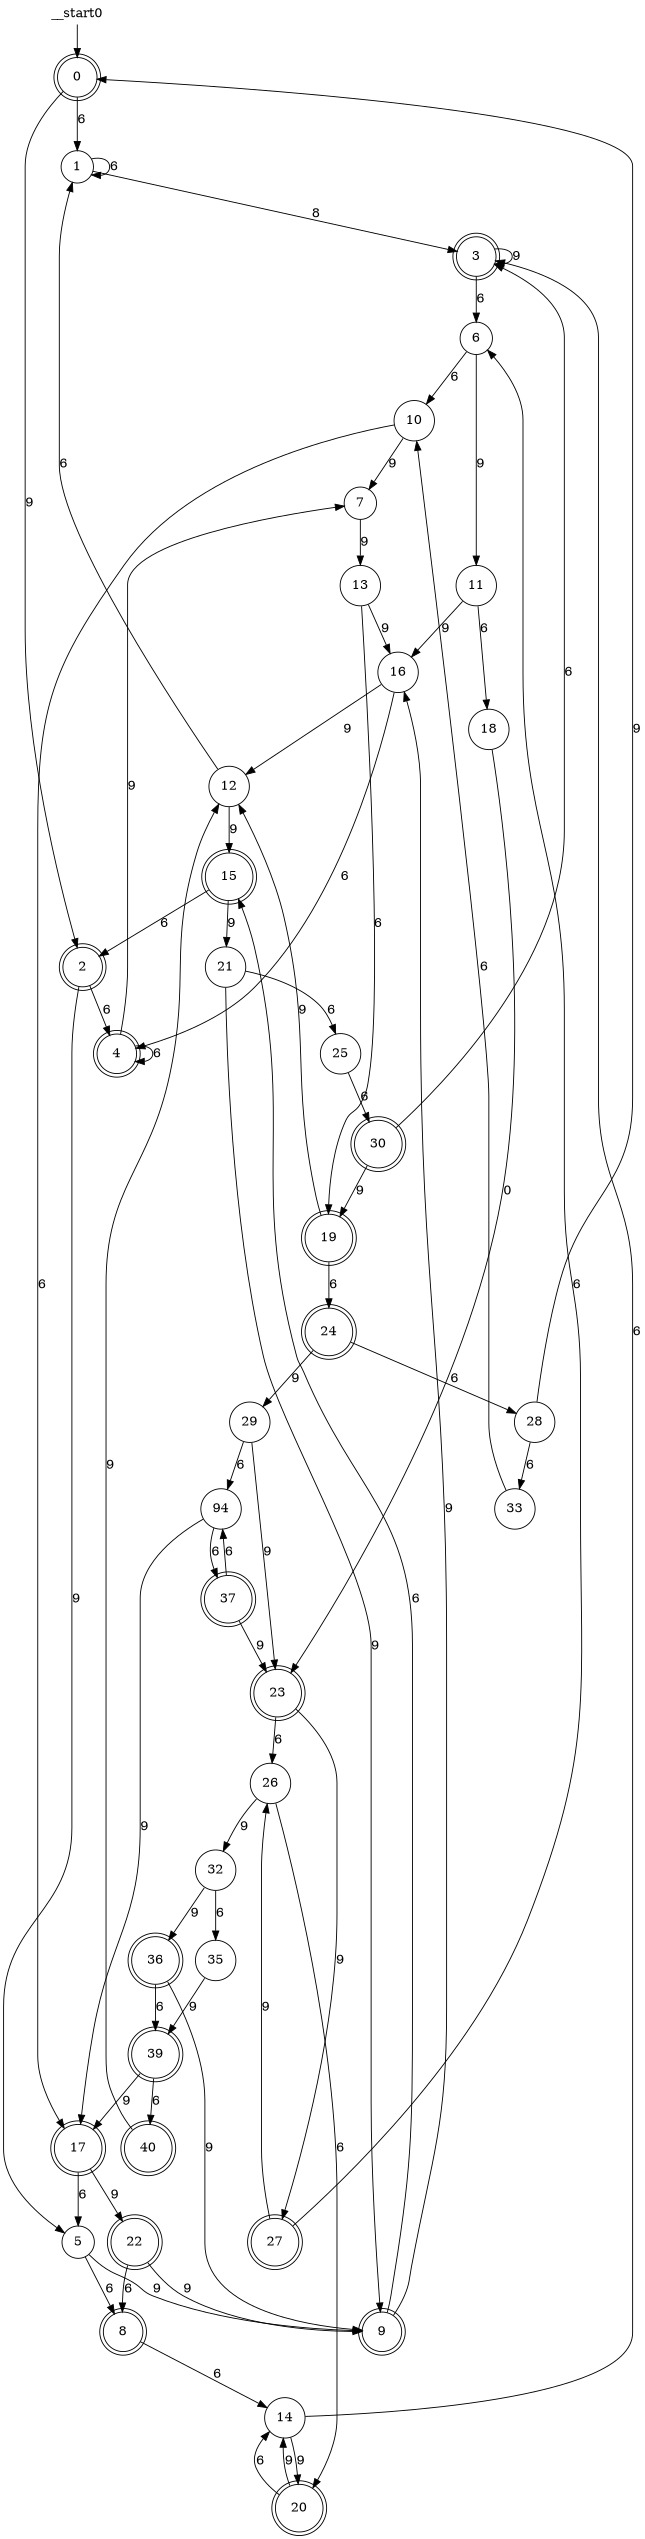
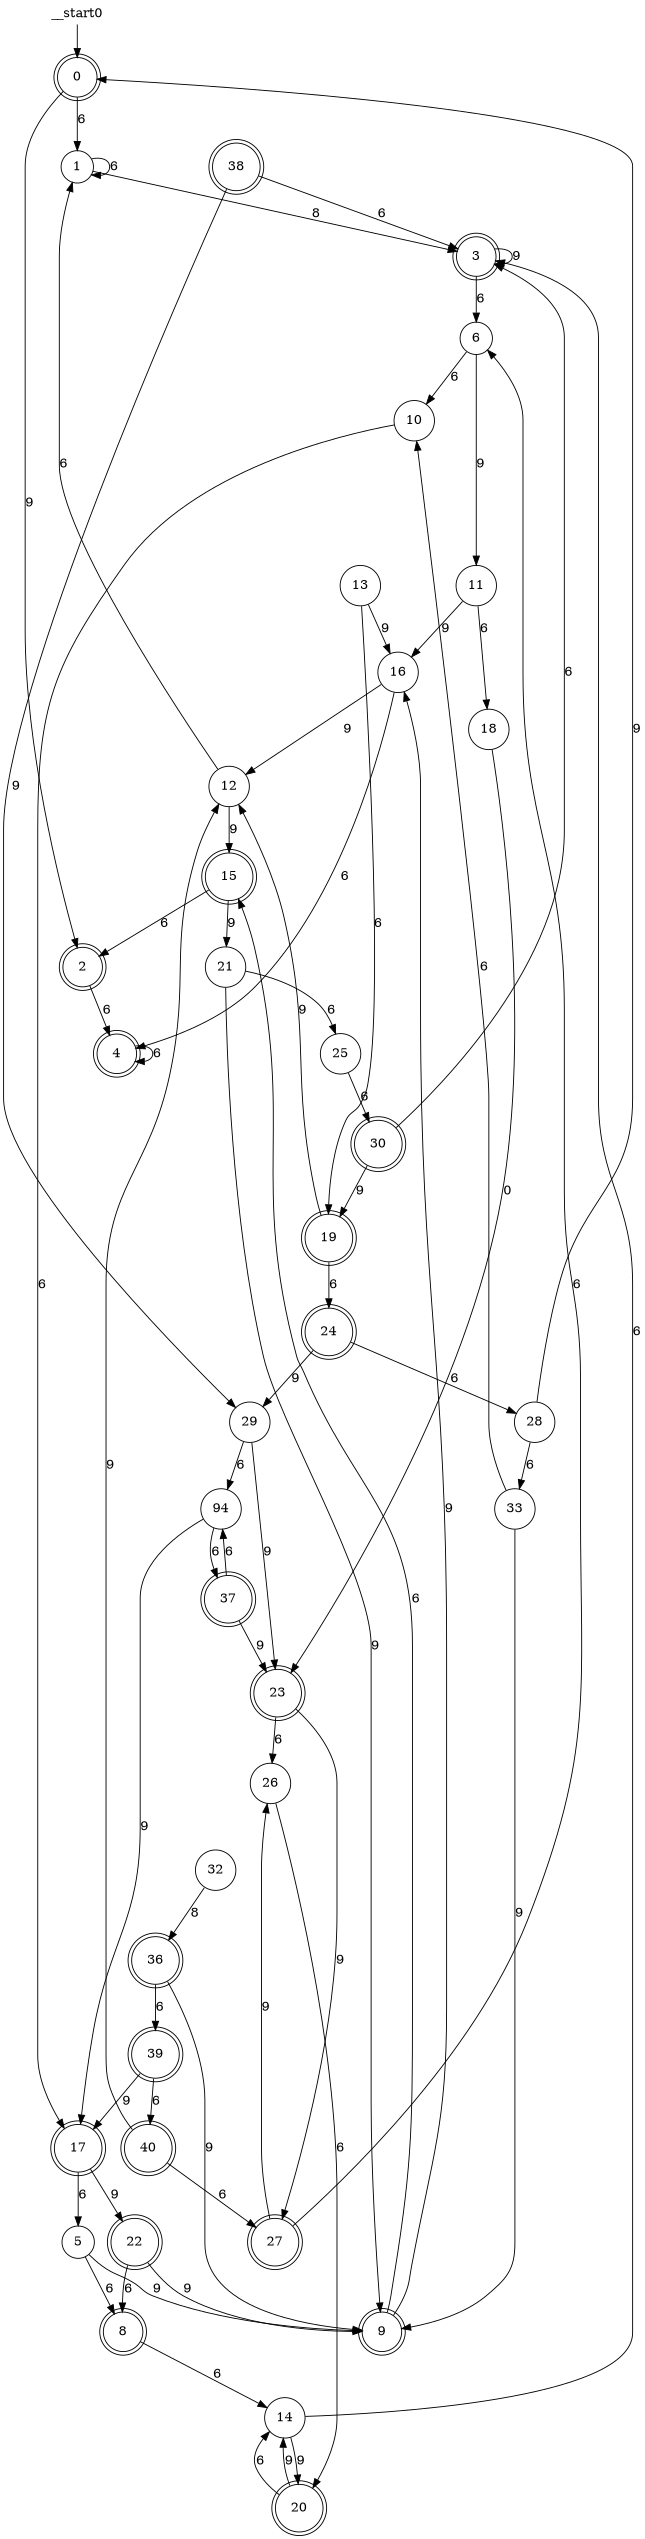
node "38": added
node "7": removed
edge "2" -> "5": removed, label "9"
edge "26" -> "32": removed, label "9"
edge "32" -> "36": label "9" -> "8"
node "35": removed
edge "33" -> "9": added, label "9"
edge "40" -> "27": added, label "6"
